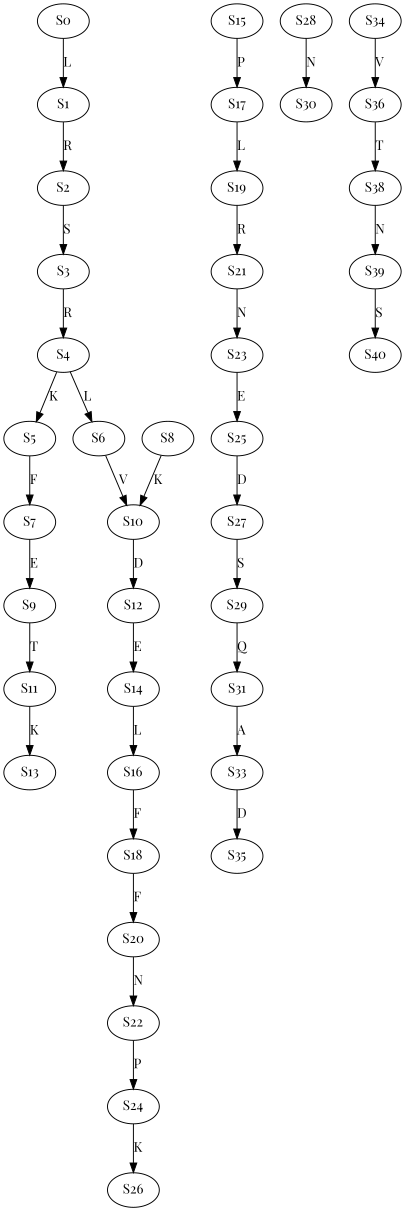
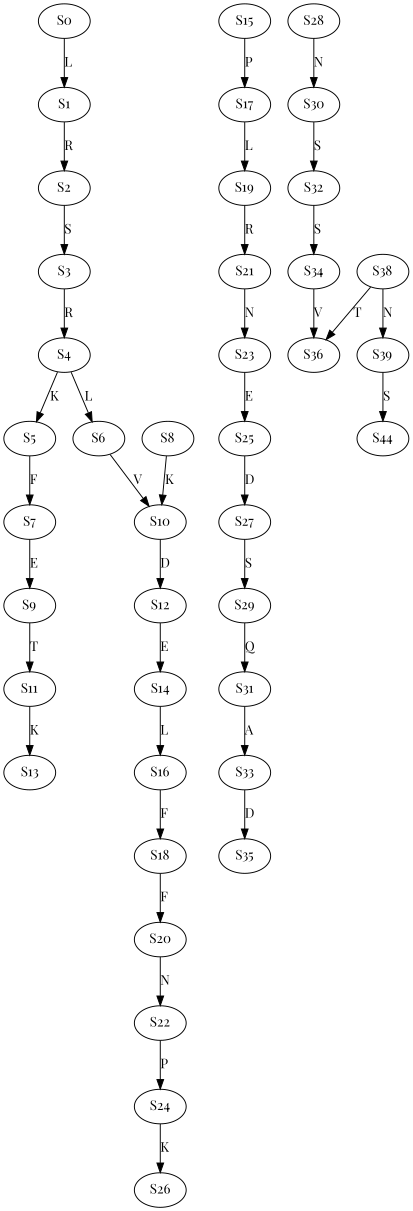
edge "S36" -> "S38": reversed
node "S32": added
node "S40": label "S40" -> "S44"
